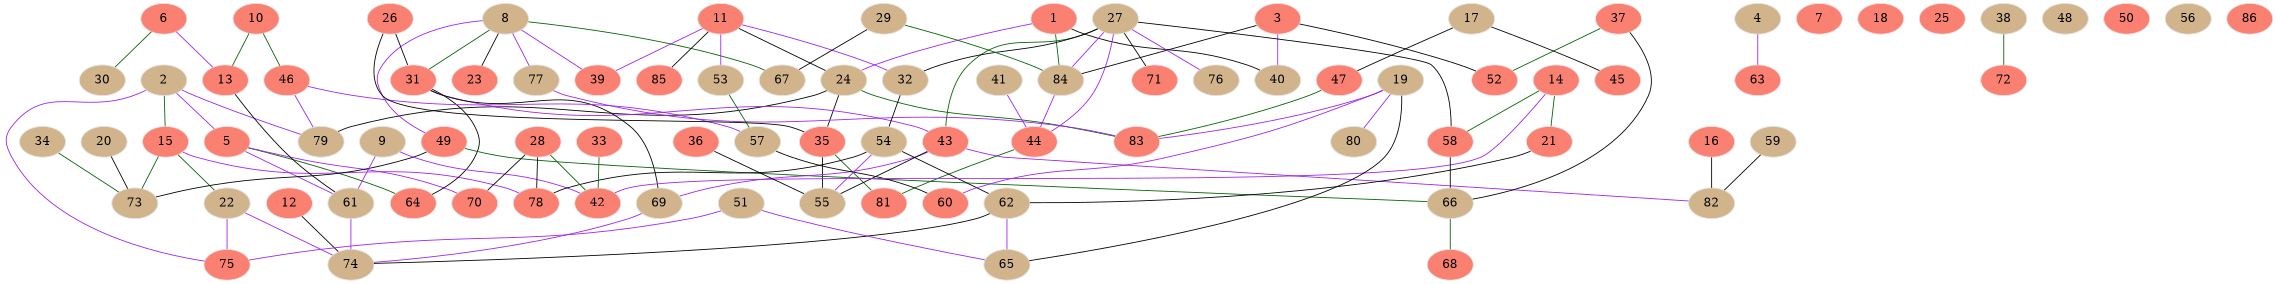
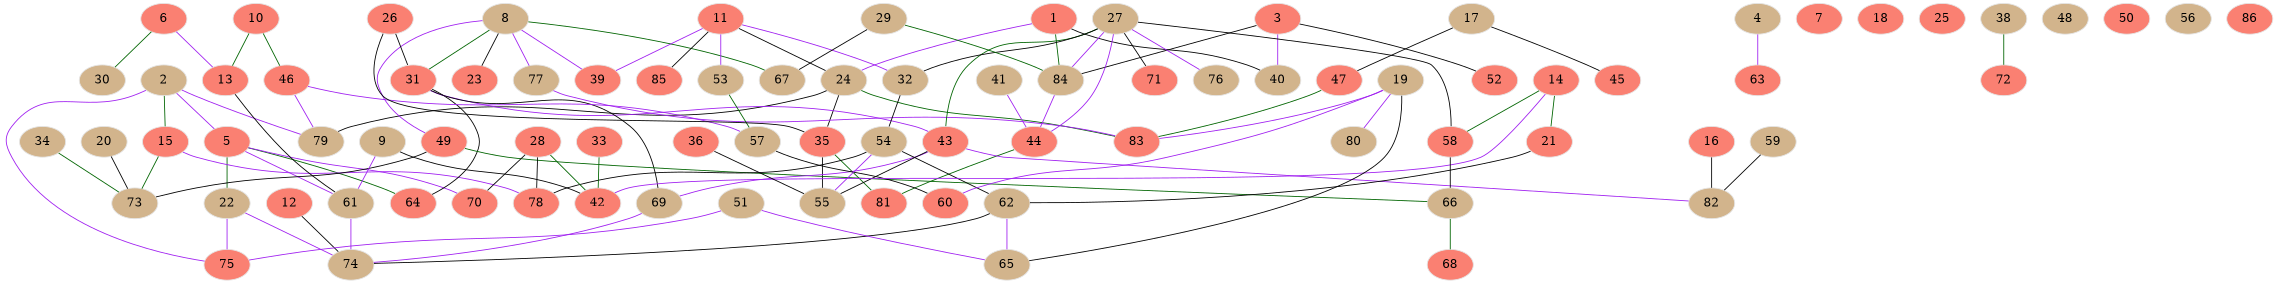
node "37": removed
edge "15" -- "22": now "5" -- "22"
edge "9" -- "42": color purple -> black
